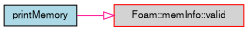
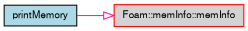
node "Foam::memInfo::valid": label "Foam::memInfo::valid" -> "Foam::memInfo::memInfo"
